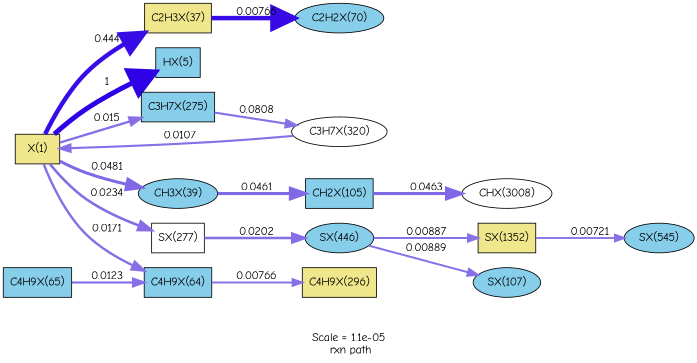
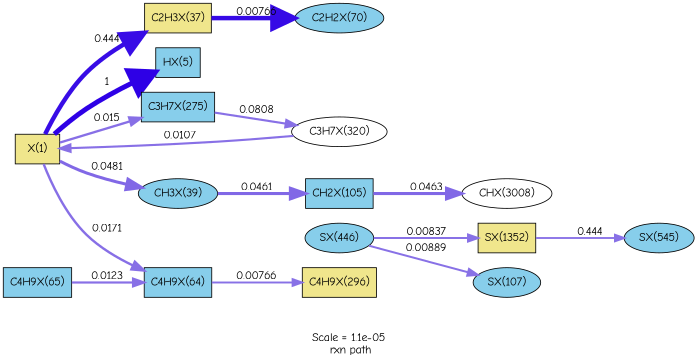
edge "SX(446)" -> "SX(1352)": label " 0.00887" -> " 0.00837"
edge "SX(1352)" -> "SX(545)": label " 0.00721" -> " 0.444"
node "SX(277)": removed
